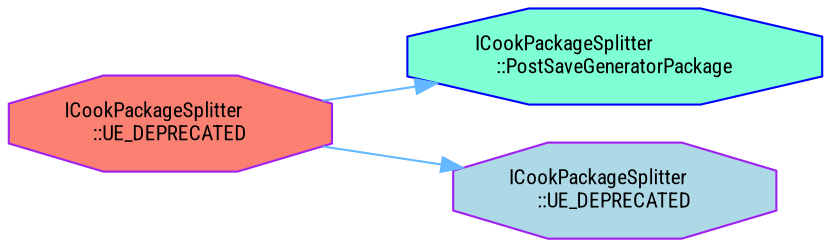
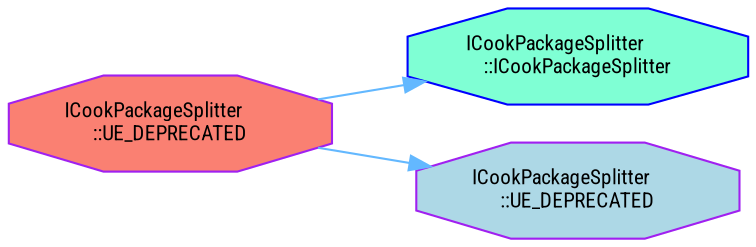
node "ICookPackageSplitter ::PostSaveGeneratorPackage": label "ICookPackageSplitter ::PostSaveGeneratorPackage" -> "ICookPackageSplitter ::ICookPackageSplitter"
